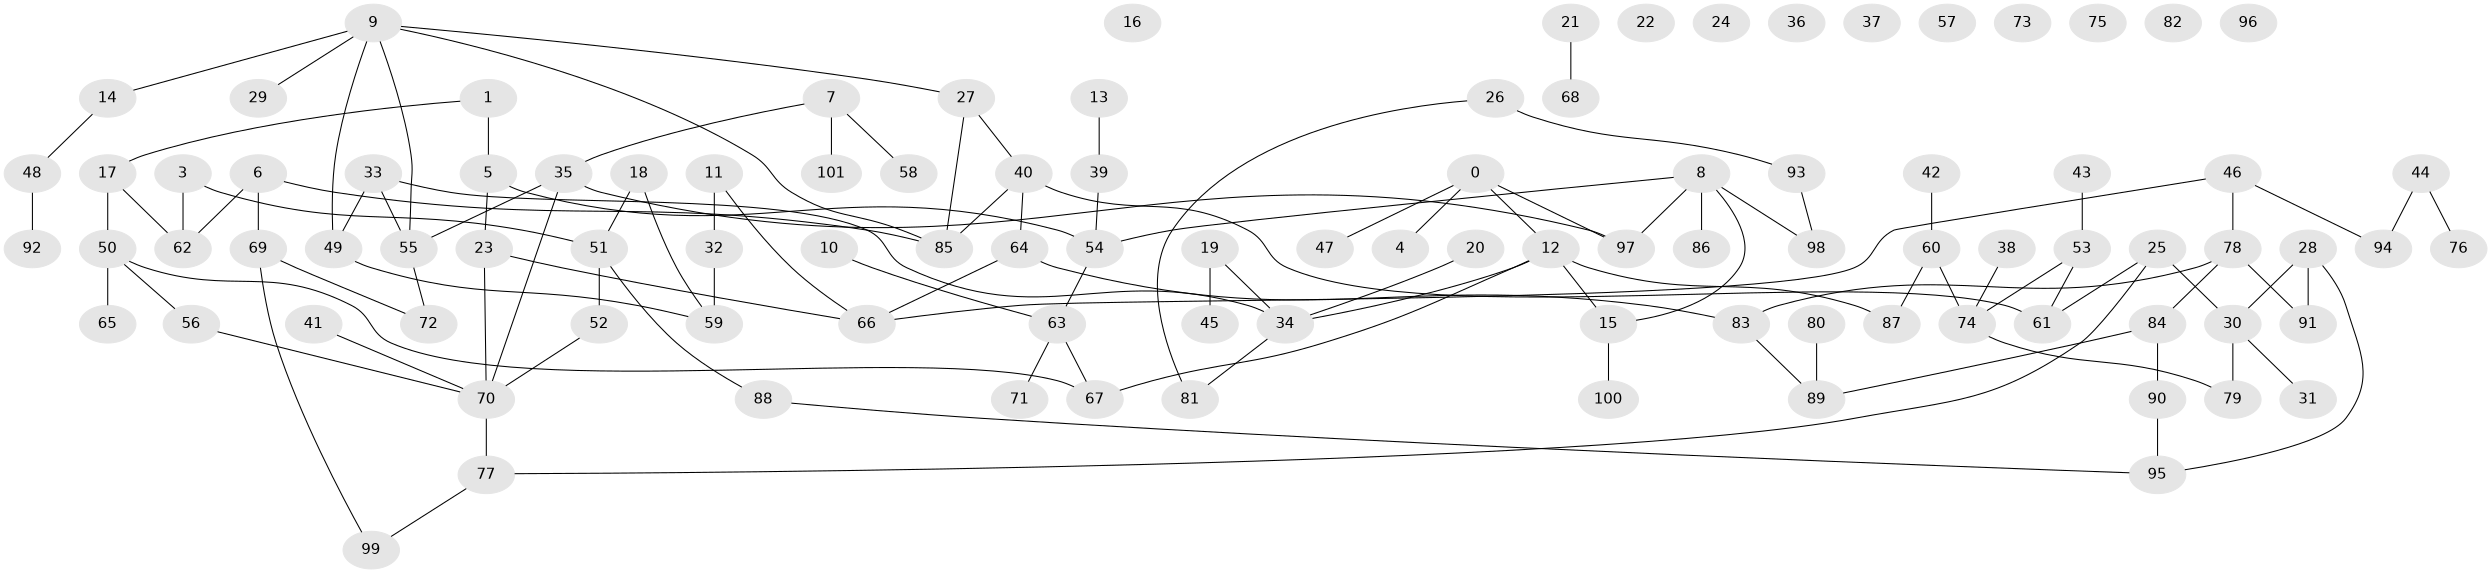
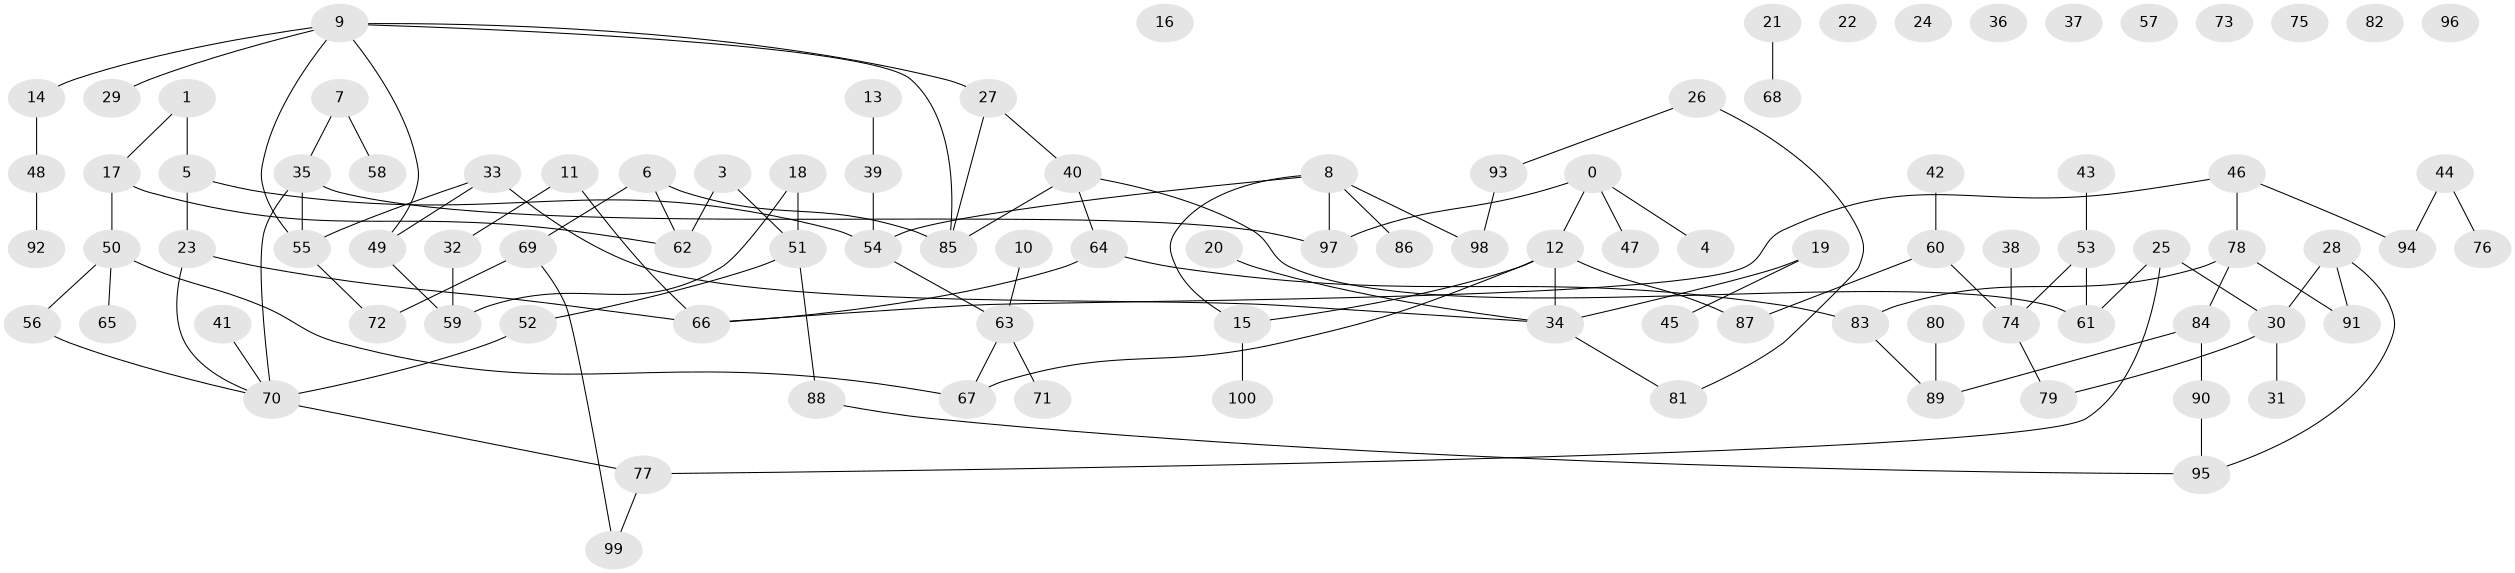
node "101": removed
